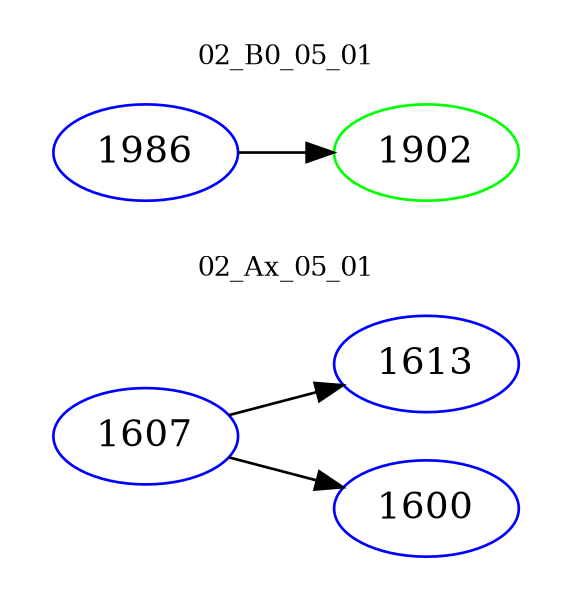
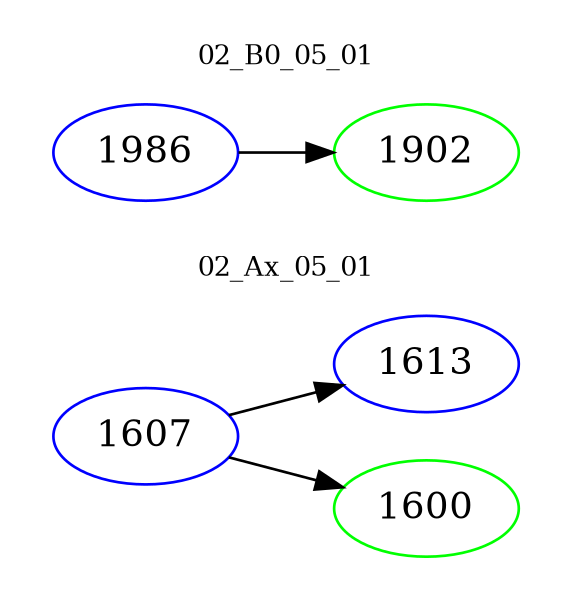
node "1600": color blue -> green
